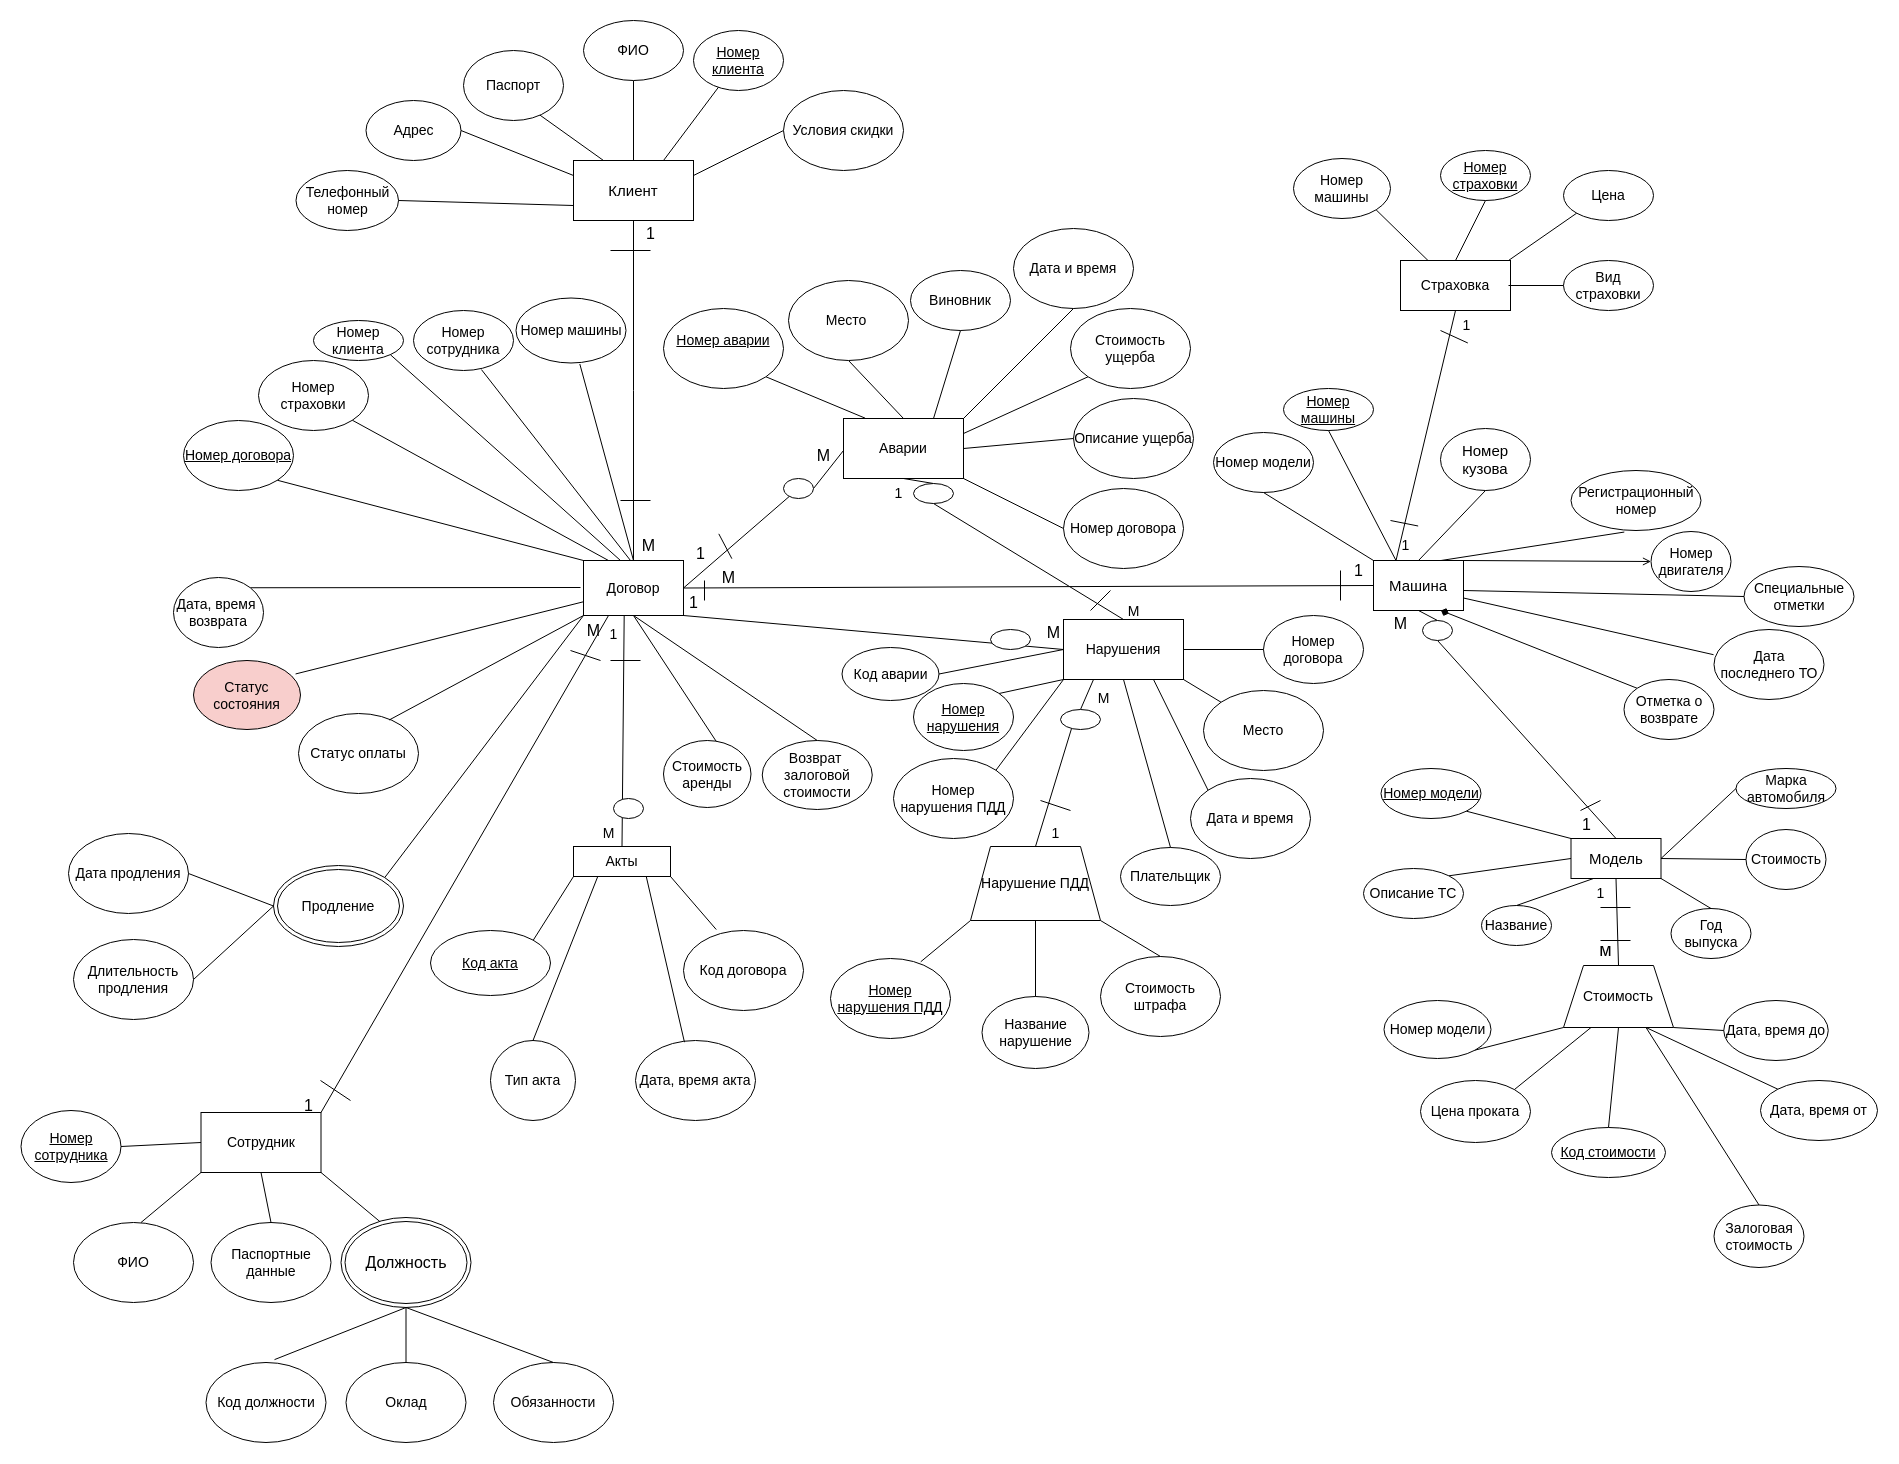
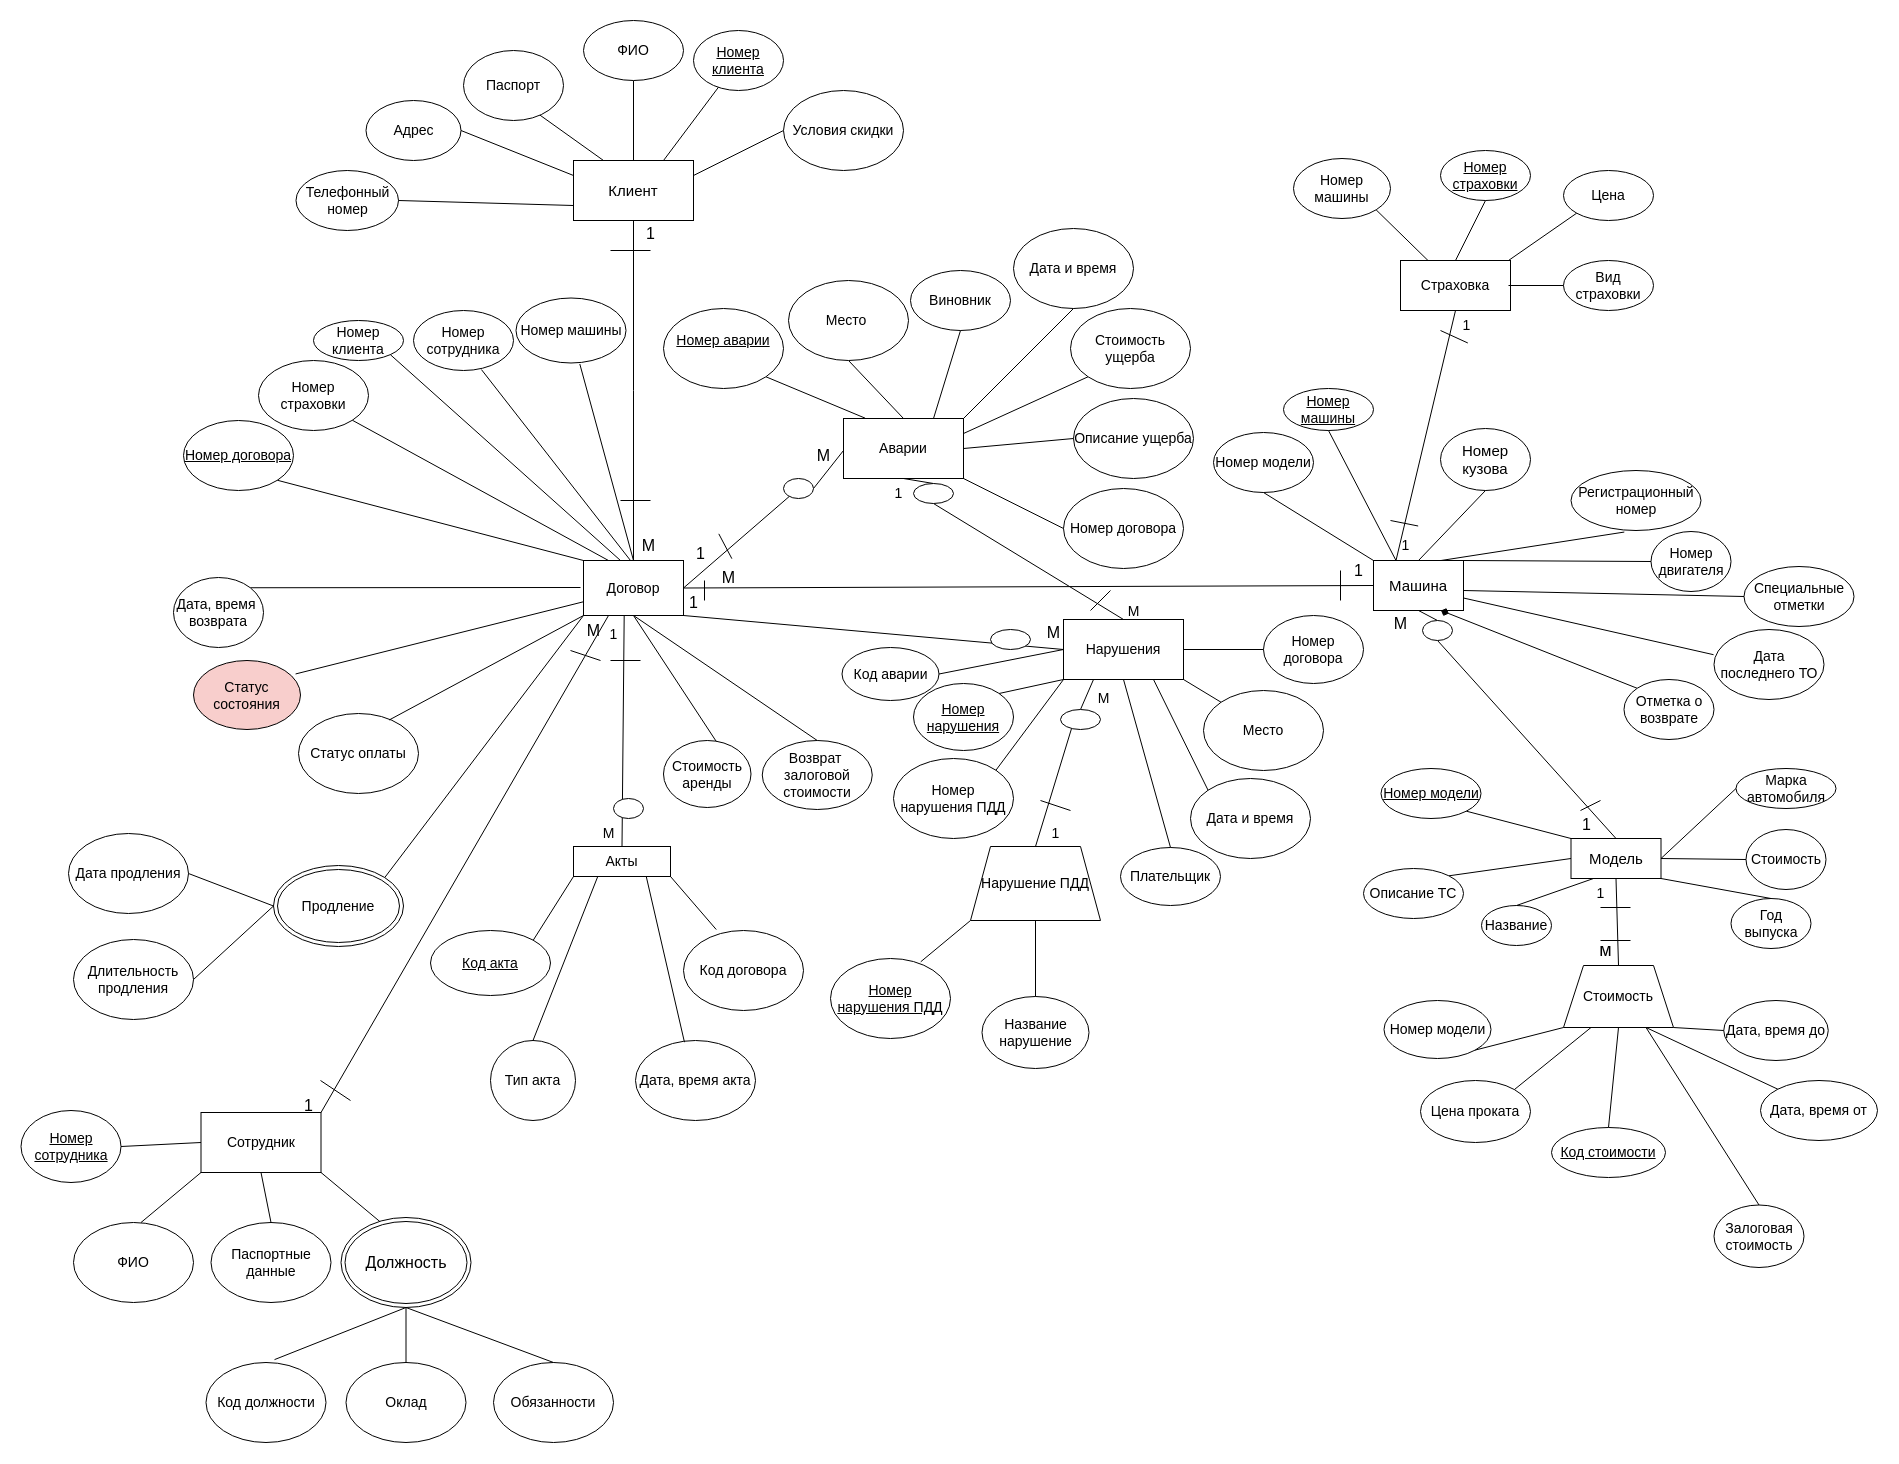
edge "Машина" -> "Номер двигателя": arrowhead open -> none
node "Год выпуска": moved (1711, 934) -> (1771, 924)
edge "Нарушение ПДД" -- "Стоимость штрафа": removed
node "Стоимость штрафа": removed
